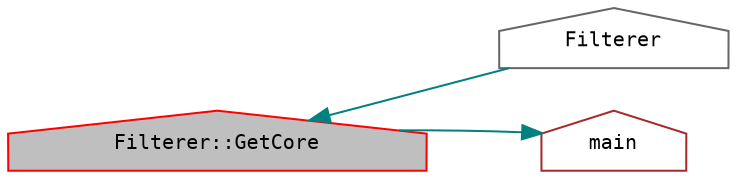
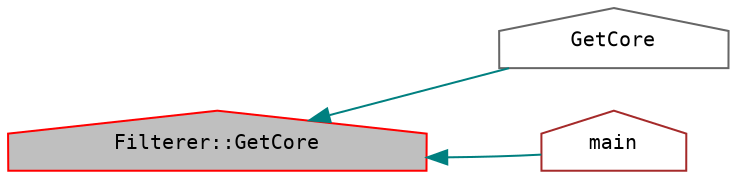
node "Filterer": label "Filterer" -> "GetCore"
edge "Filterer::GetCore" -> "main": reversed
